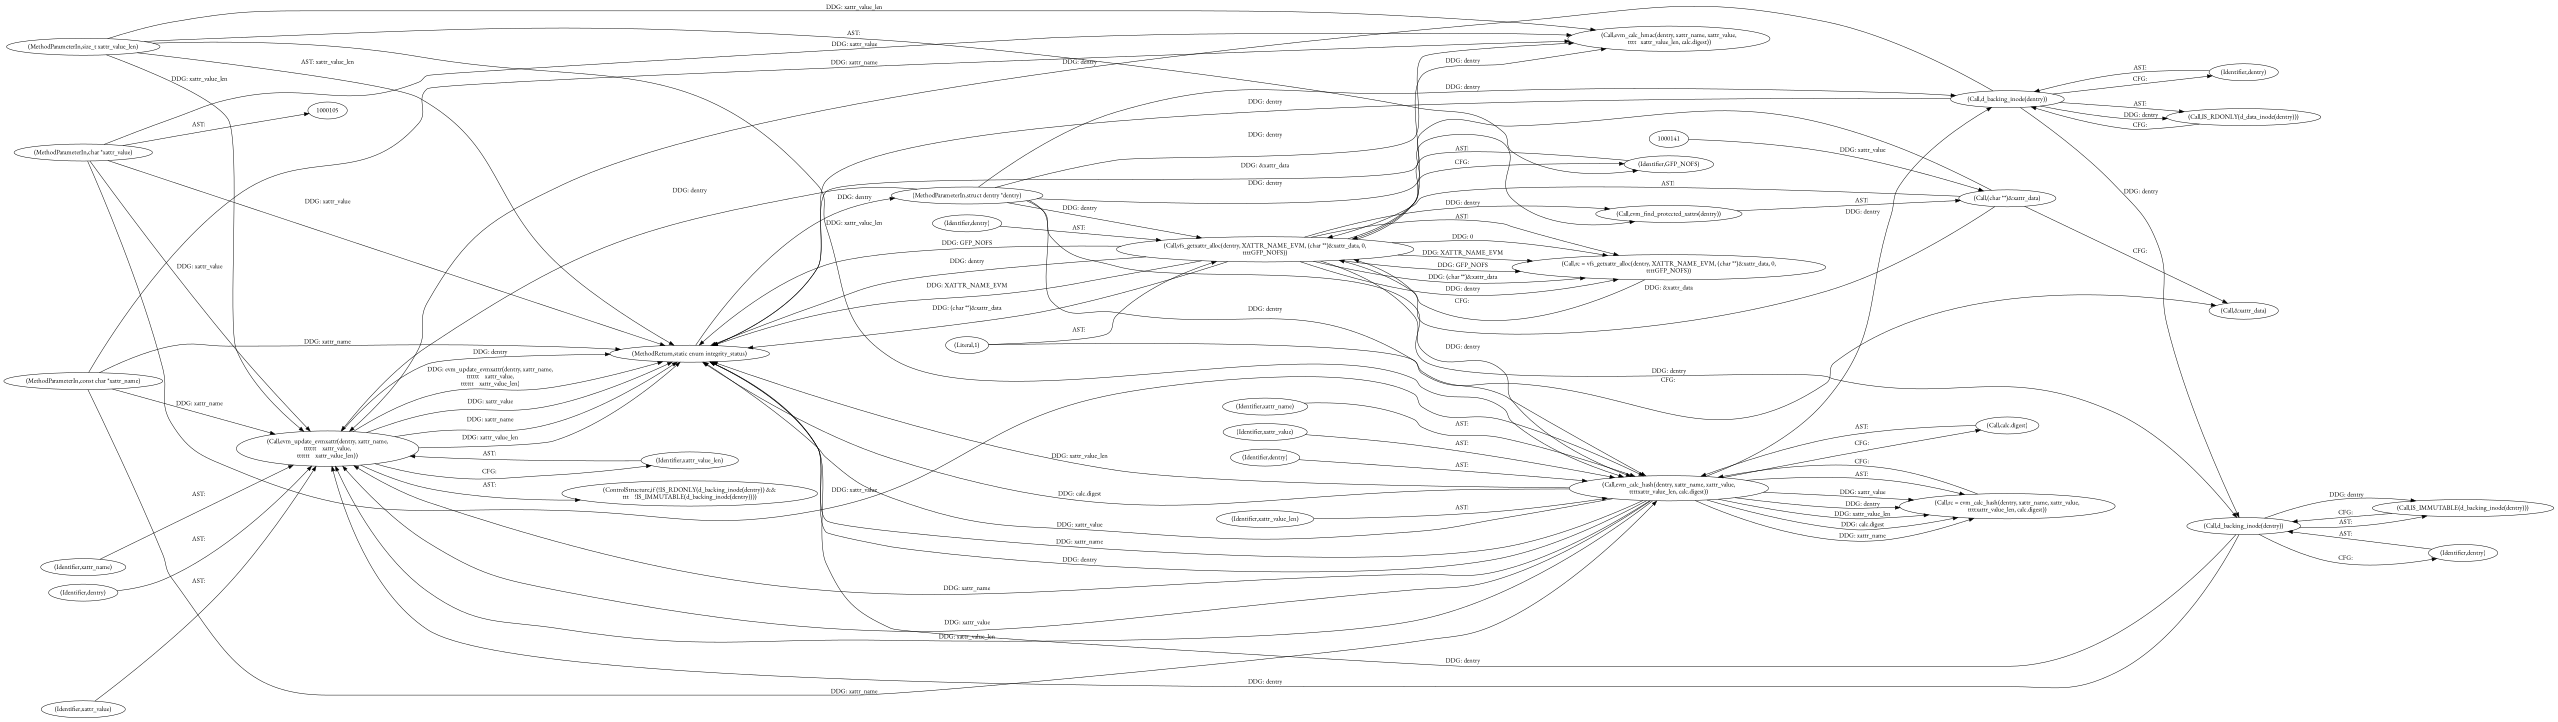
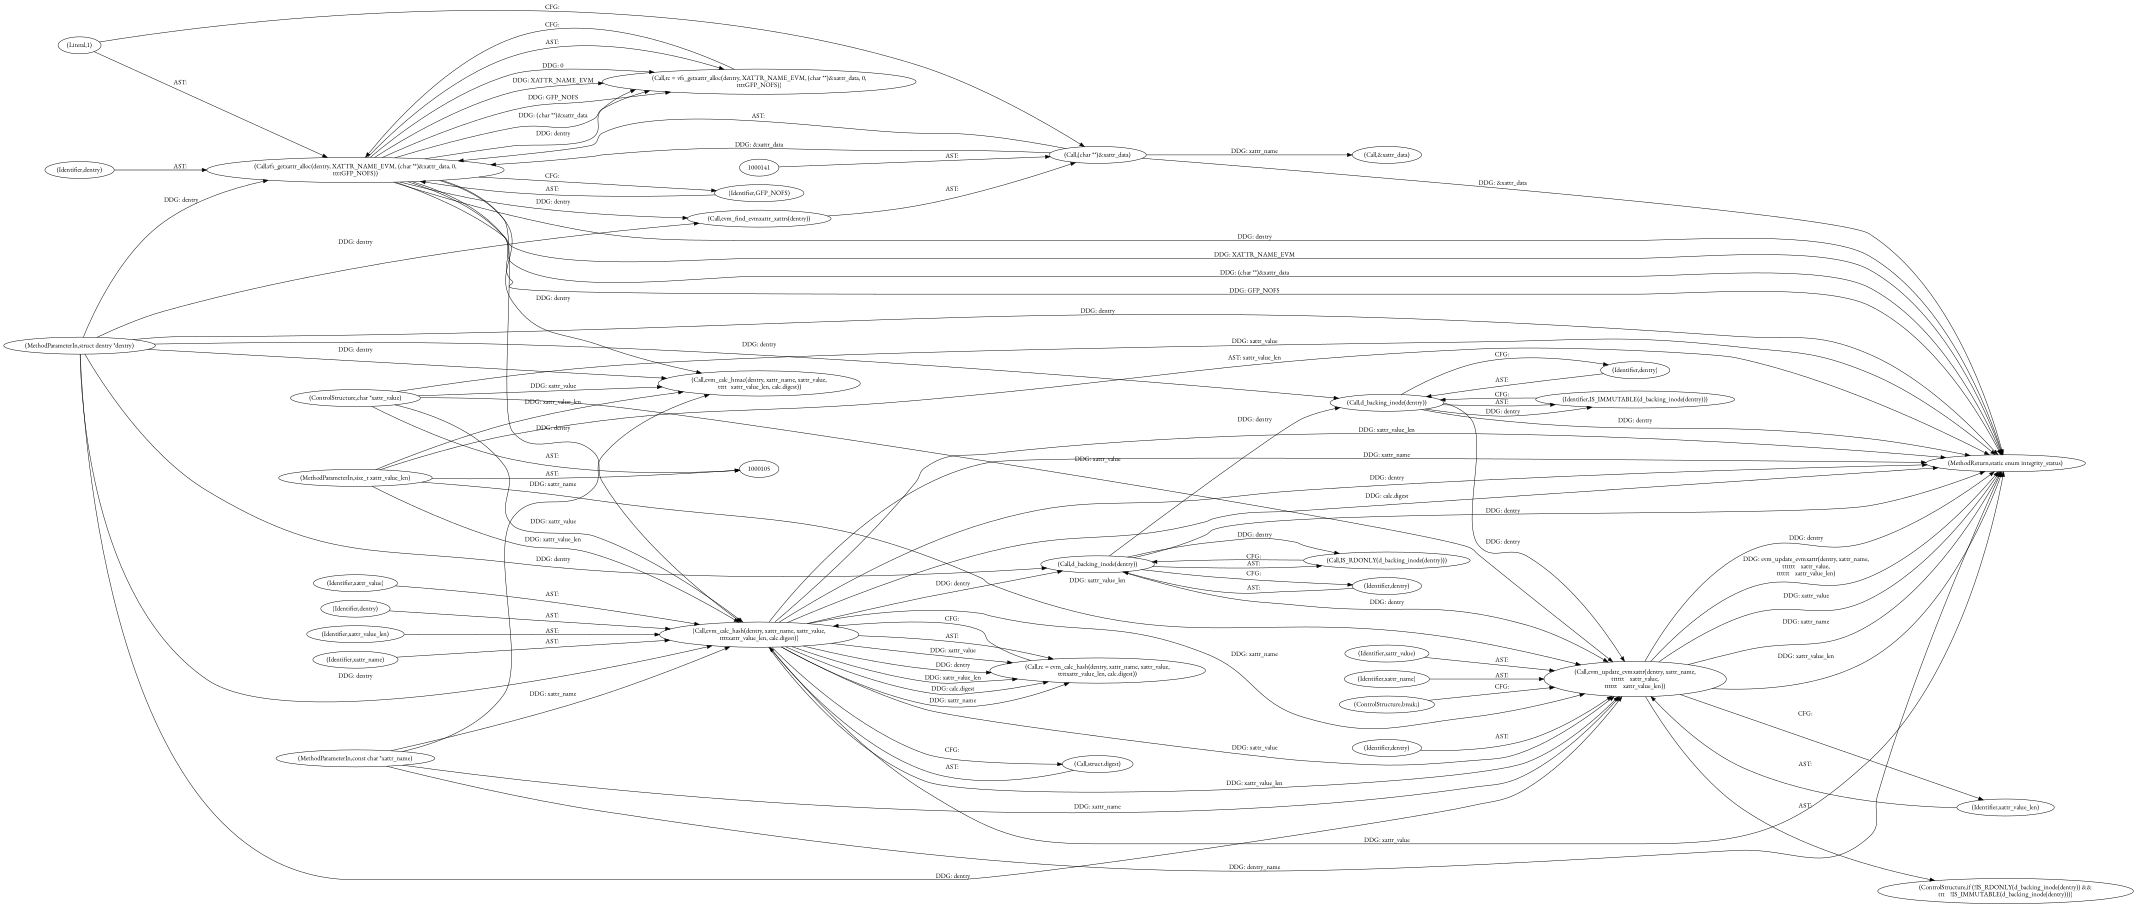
edge "(MethodParameterIn,size_t xattr_value_len)" -> "(Identifier,GFP_NOFS)": now "(MethodParameterIn,size_t xattr_value_len)" -> "1000105"
node "(Call,IS_RDONLY(d_data_inode(dentry)))": label "(Call,IS_RDONLY(d_data_inode(dentry)))" -> "(Call,IS_RDONLY(d_backing_inode(dentry)))"
edge "1000141" -> "(Call,(char **)&xattr_data)": label "DDG: xattr_value" -> "AST: "
node "(MethodParameterIn,char *xattr_value)": label "(MethodParameterIn,char *xattr_value)" -> "(ControlStructure,char *xattr_value)"
node "(Call,evm_find_protected_xattrs(dentry))": label "(Call,evm_find_protected_xattrs(dentry))" -> "(Call,evm_find_evmxattr_xattrs(dentry))"
edge "(MethodReturn,static enum integrity_status)" -> "(MethodParameterIn,struct dentry *dentry)": reversed
edge "(Call,(char **)&xattr_data)" -> "(Call,&xattr_data)": label "CFG: " -> "DDG: xattr_name"
edge "(MethodParameterIn,const char *xattr_name)" -> "(MethodReturn,static enum integrity_status)": label "DDG: xattr_name" -> "DDG: dentry_name"
edge "(Literal,1)" -> "(Call,&xattr_data)": now "(Literal,1)" -> "(Call,(char **)&xattr_data)"
node "(Call,calc.digest)": label "(Call,calc.digest)" -> "(Call,struct.digest)"
node "(Call,IS_IMMUTABLE(d_backing_inode(dentry)))": label "(Call,IS_IMMUTABLE(d_backing_inode(dentry)))" -> "(Identifier,IS_IMMUTABLE(d_backing_inode(dentry)))"
node "(ControlStructure,break;)": added
